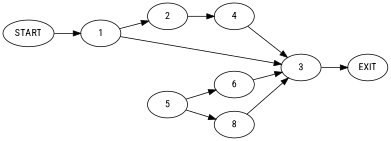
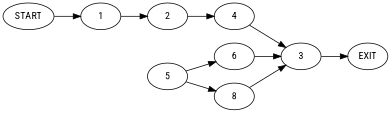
edge "1" -> "3": removed
